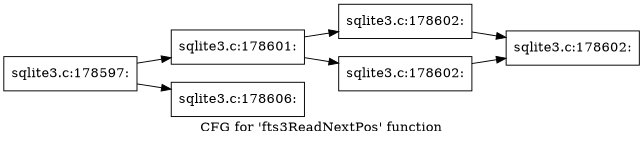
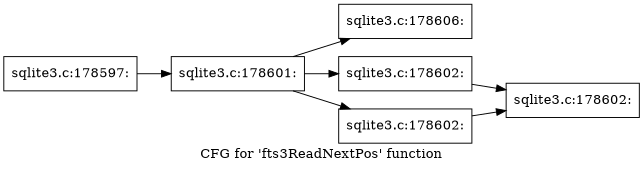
edge "sqlite3.c:178597:" -> "sqlite3.c:178606:": now "sqlite3.c:178601:" -> "sqlite3.c:178606:"
